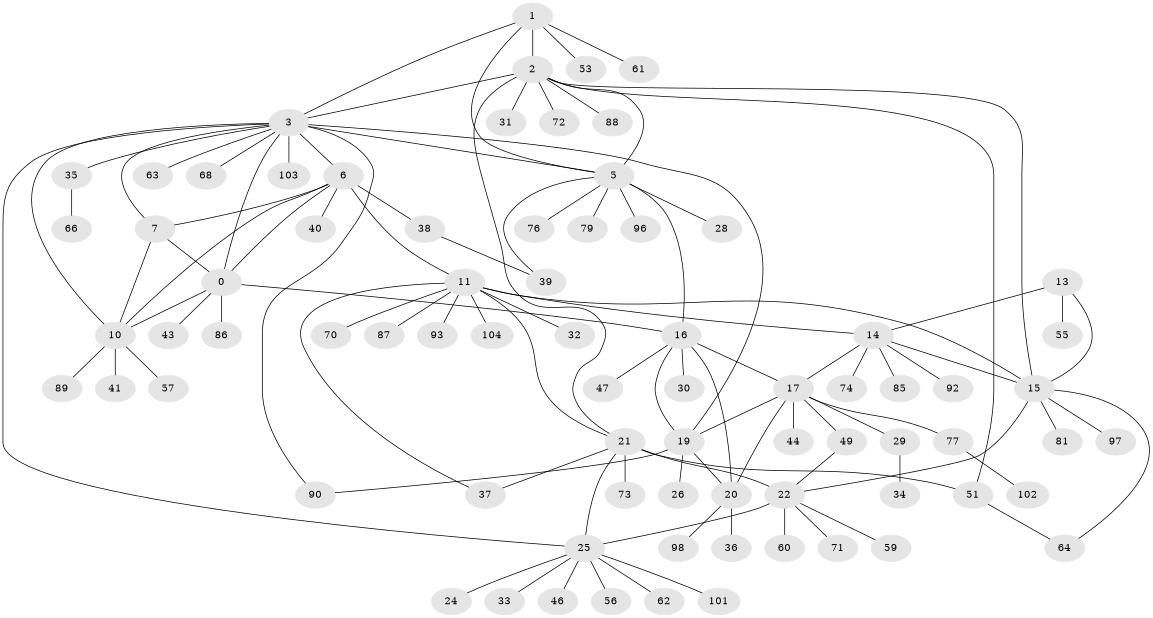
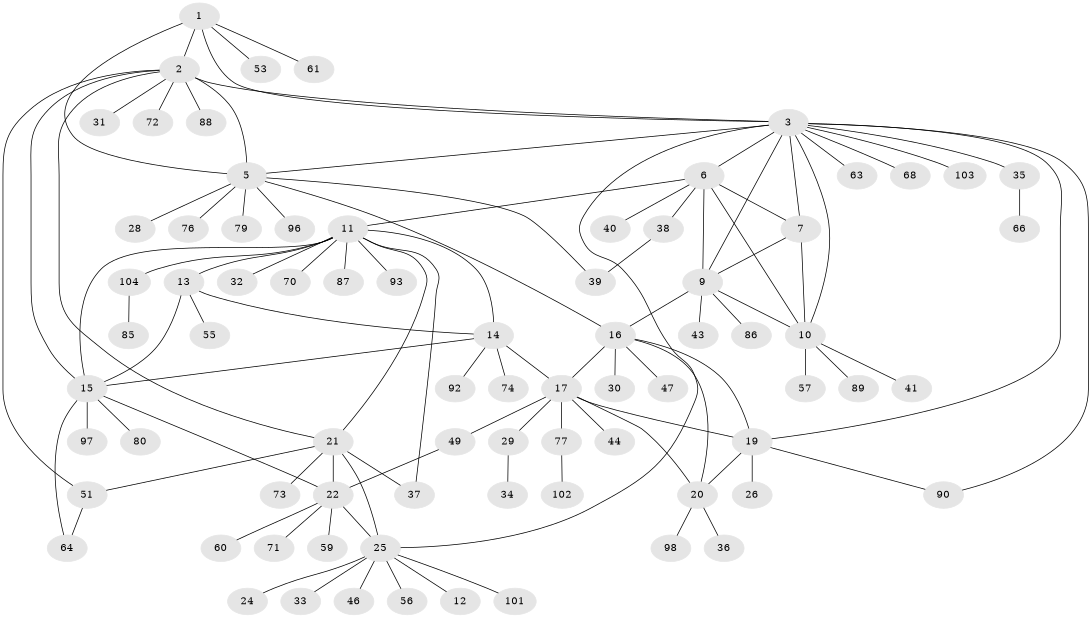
edge "11" -- "13": added
node "0": label "0" -> "9"
edge "14" -- "85": now "104" -- "85"
node "81": label "81" -> "80"
node "62": label "62" -> "12"
